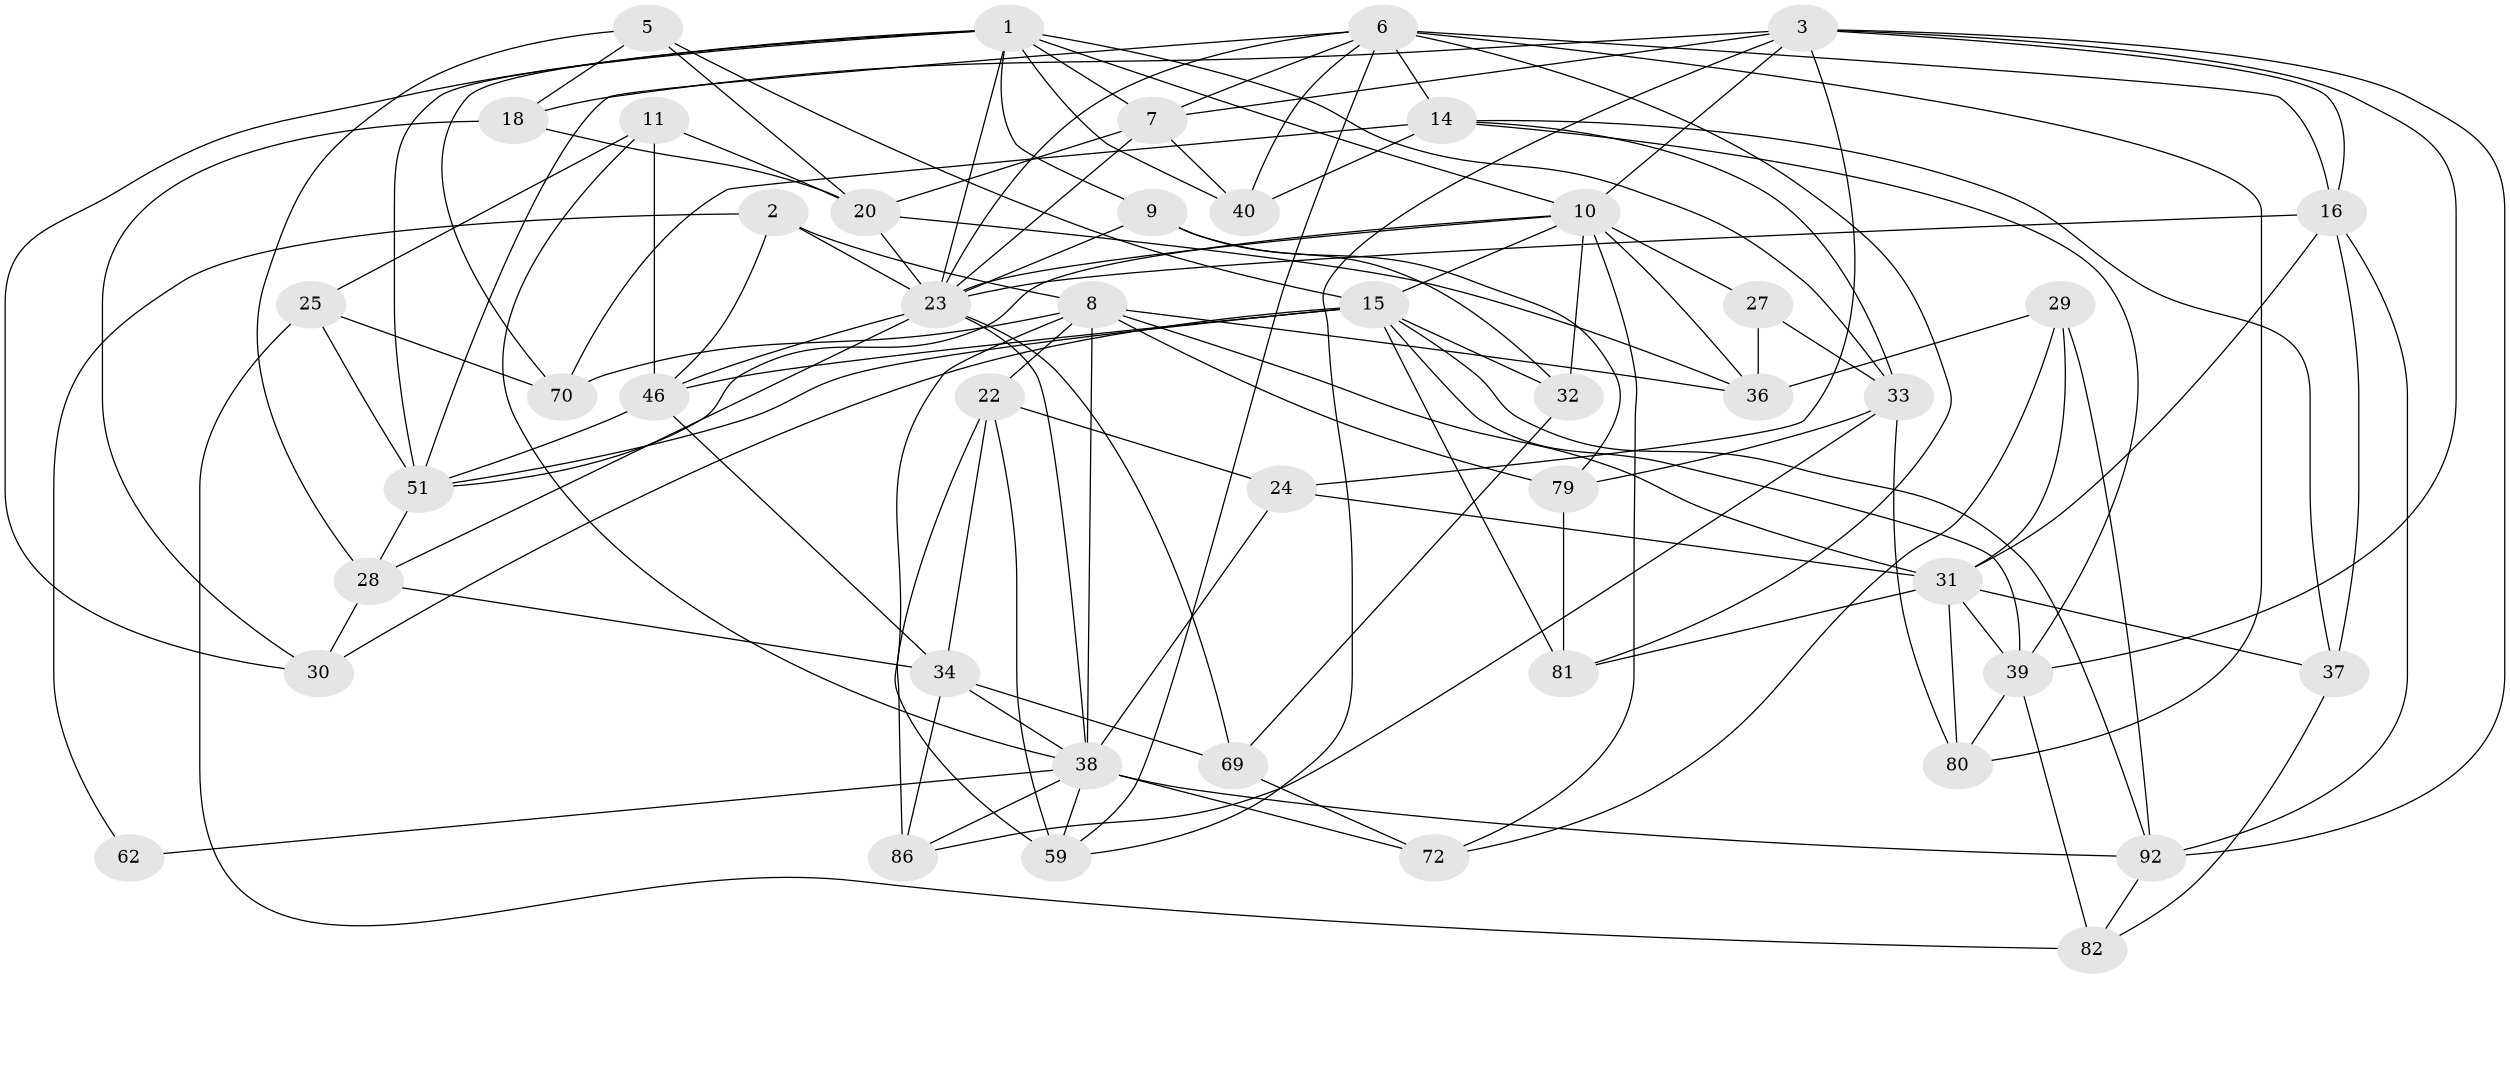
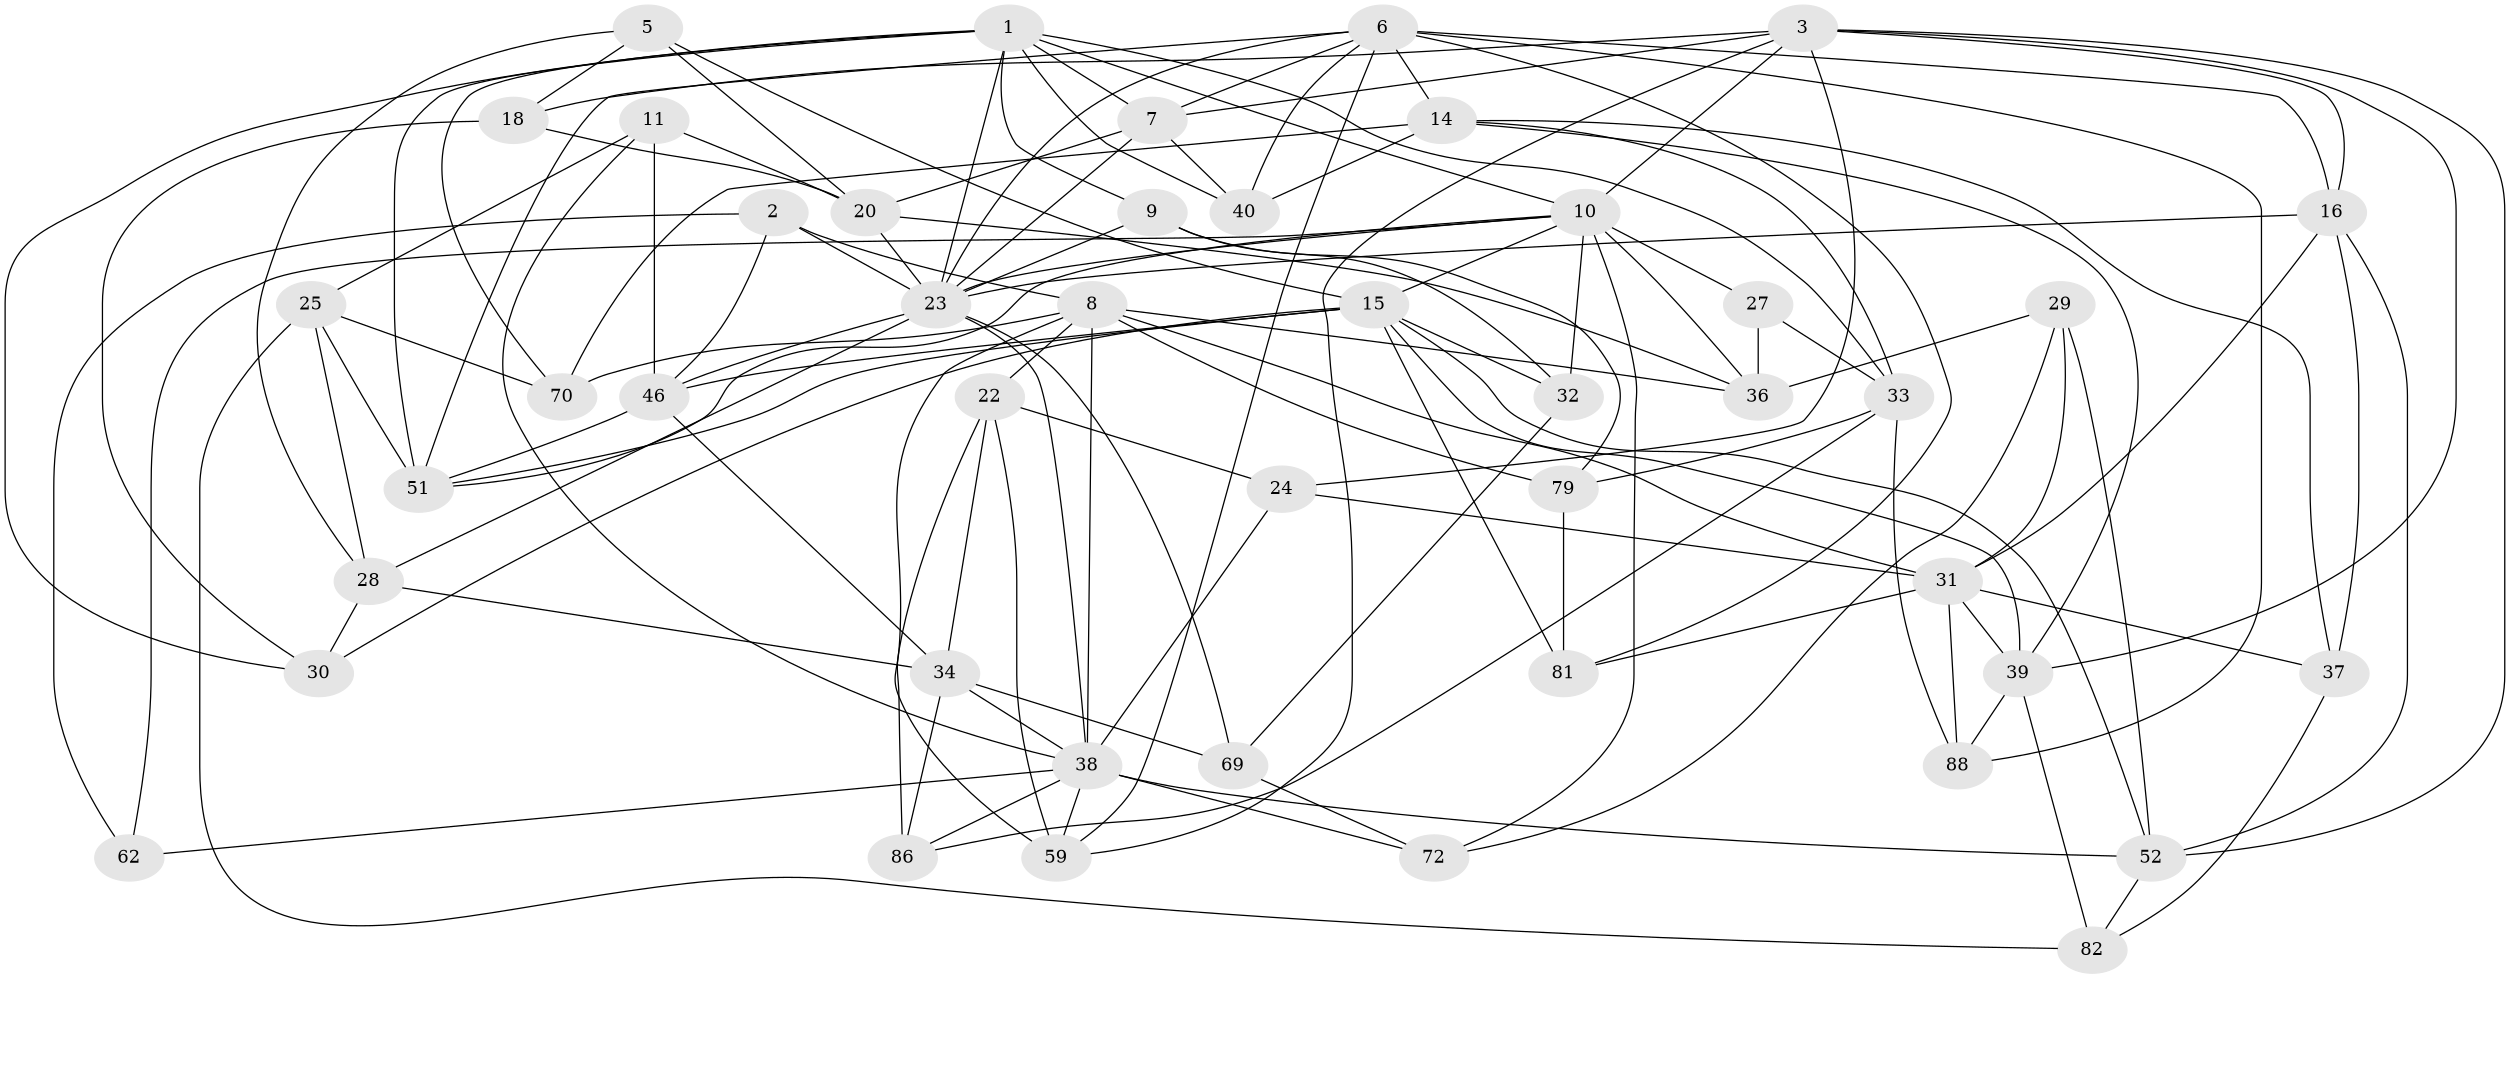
edge "10" -- "62": added
edge "51" -- "28": now "25" -- "28"
node "80": label "80" -> "88"
node "92": label "92" -> "52"
